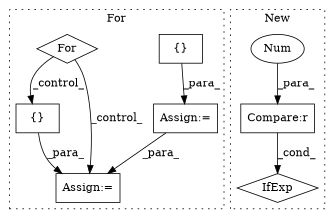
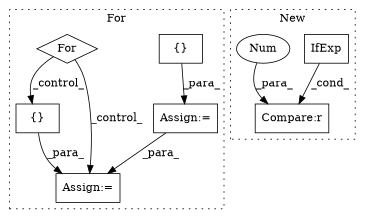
edge "Compare:r" -> "IfExp": reversed
node "IfExp": shape diamond -> box
